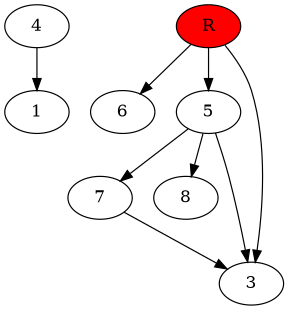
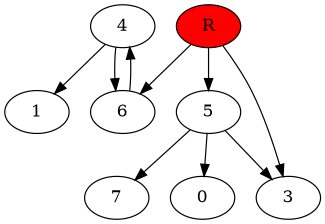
edge "4" -> "6": added
edge "6" -> "4": added
node "8": label "8" -> "0"
edge "7" -> "3": removed
